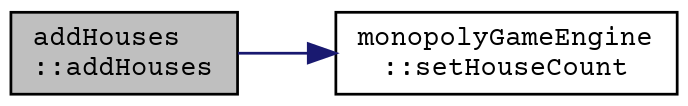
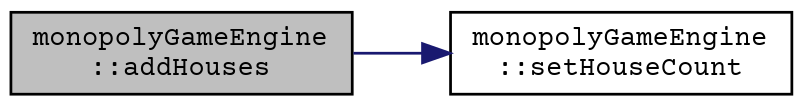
node "addHouses ::addHouses": label "addHouses ::addHouses" -> "monopolyGameEngine ::addHouses"
